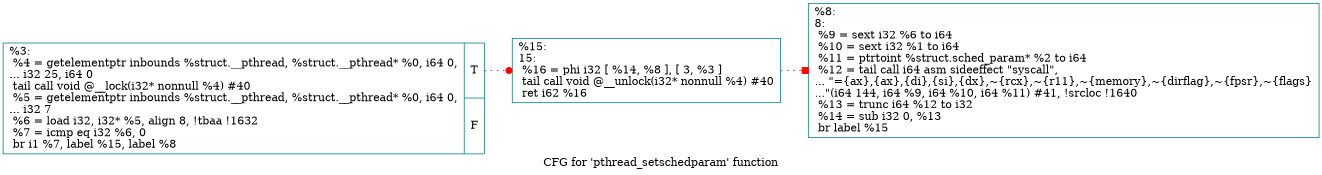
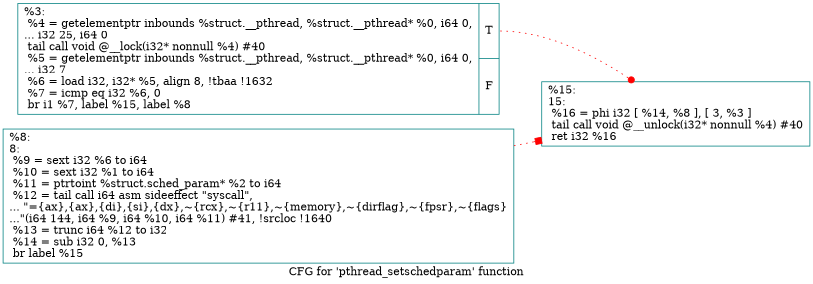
edge "%15:" -> "%8:": reversed
node "%15:": text "ret i62 %16" -> "ret i32 %16"
